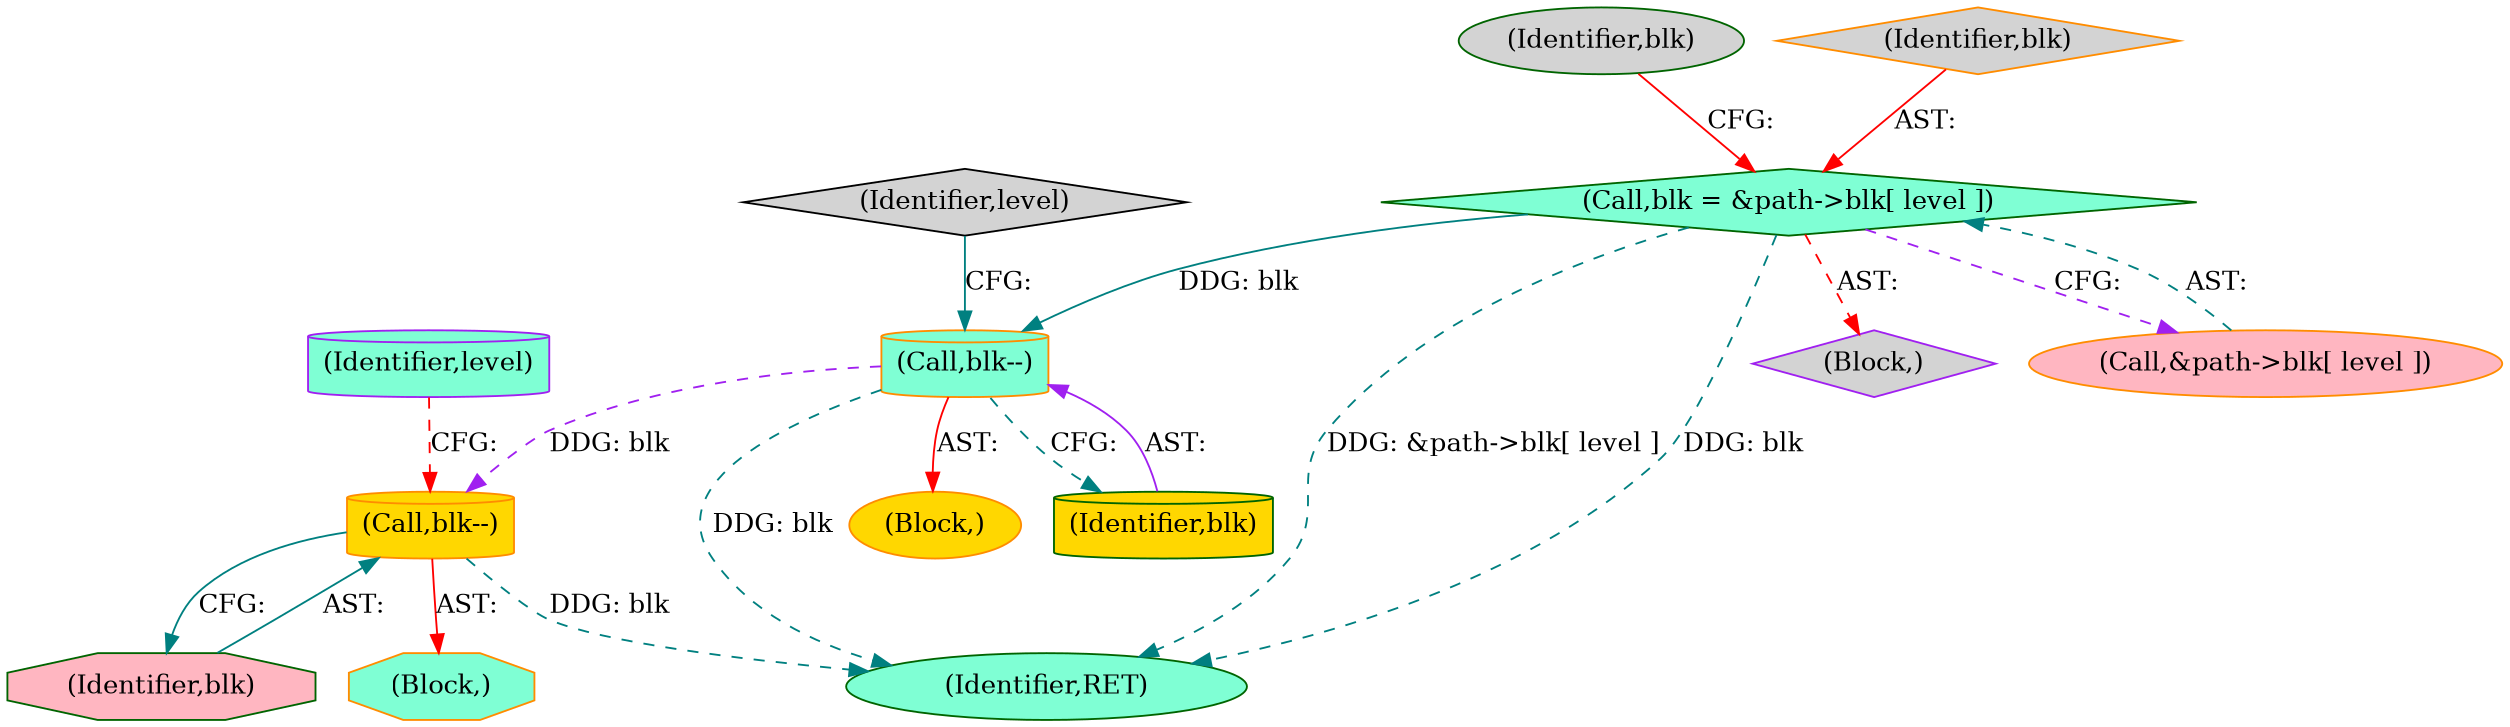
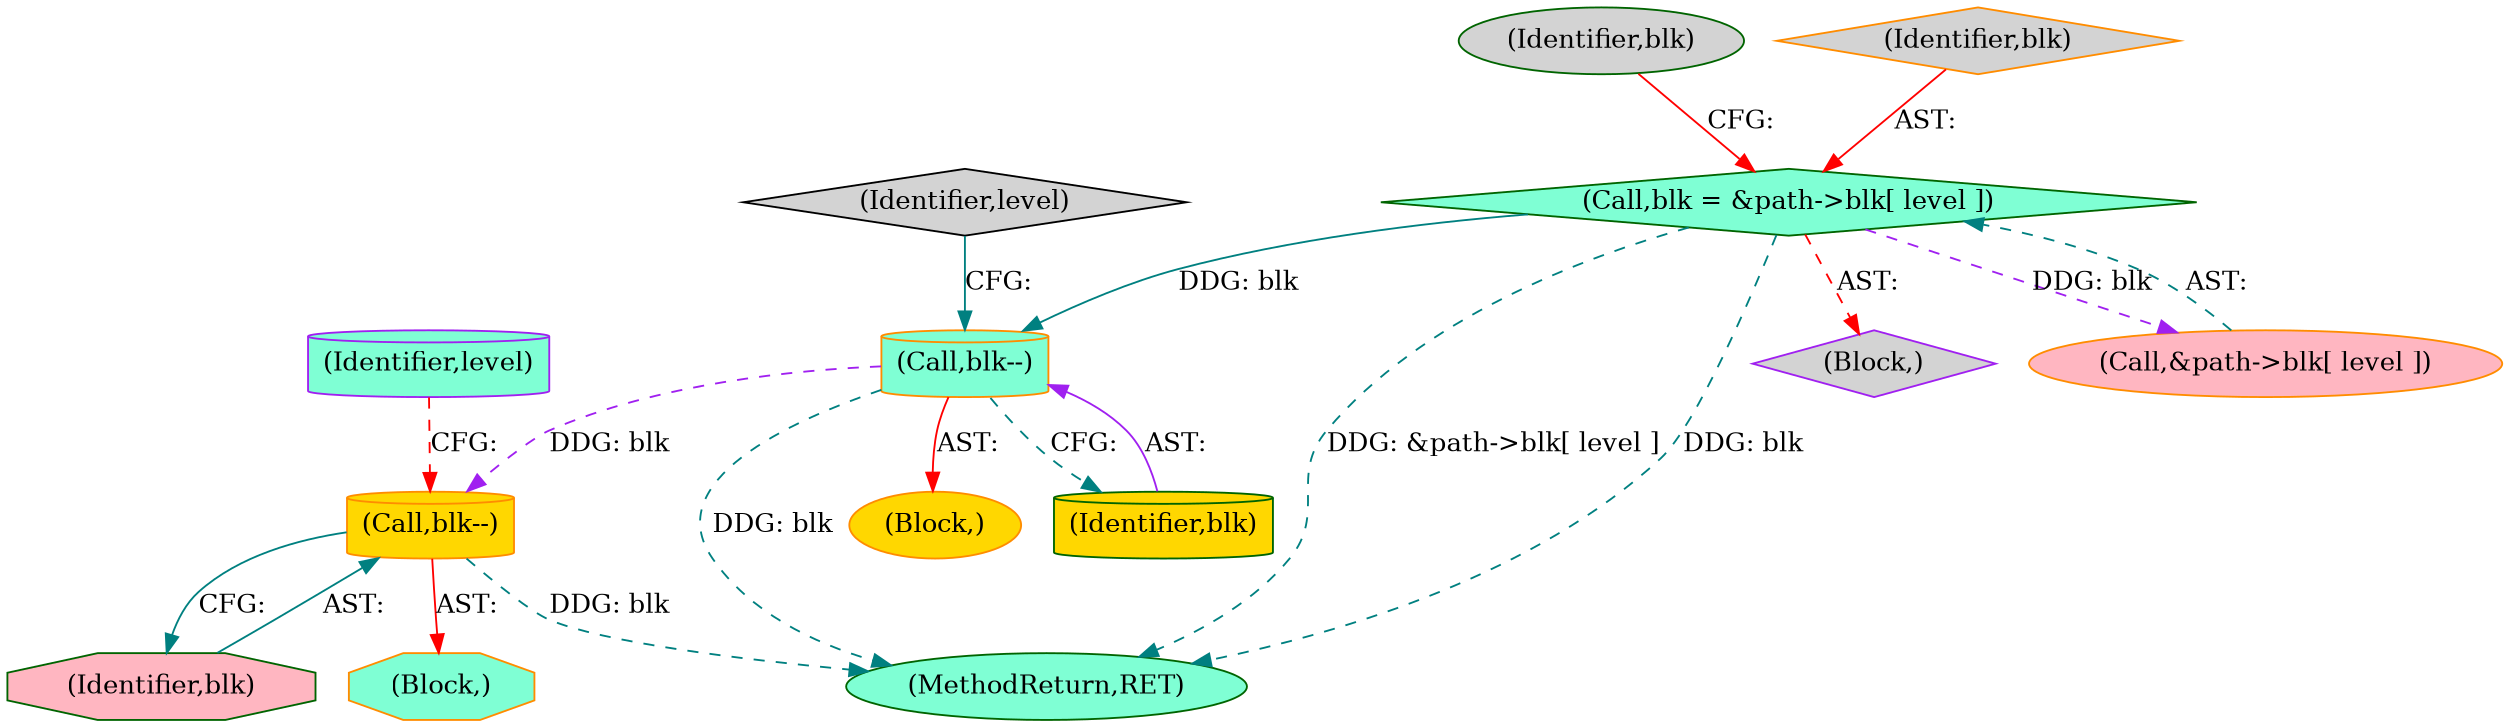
edge "(Call,blk = &path->blk[ level ])" -> "(Call,&path->blk[ level ])": label "CFG: " -> "DDG: blk"
node "(Identifier,RET)": label "(Identifier,RET)" -> "(MethodReturn,RET)"
